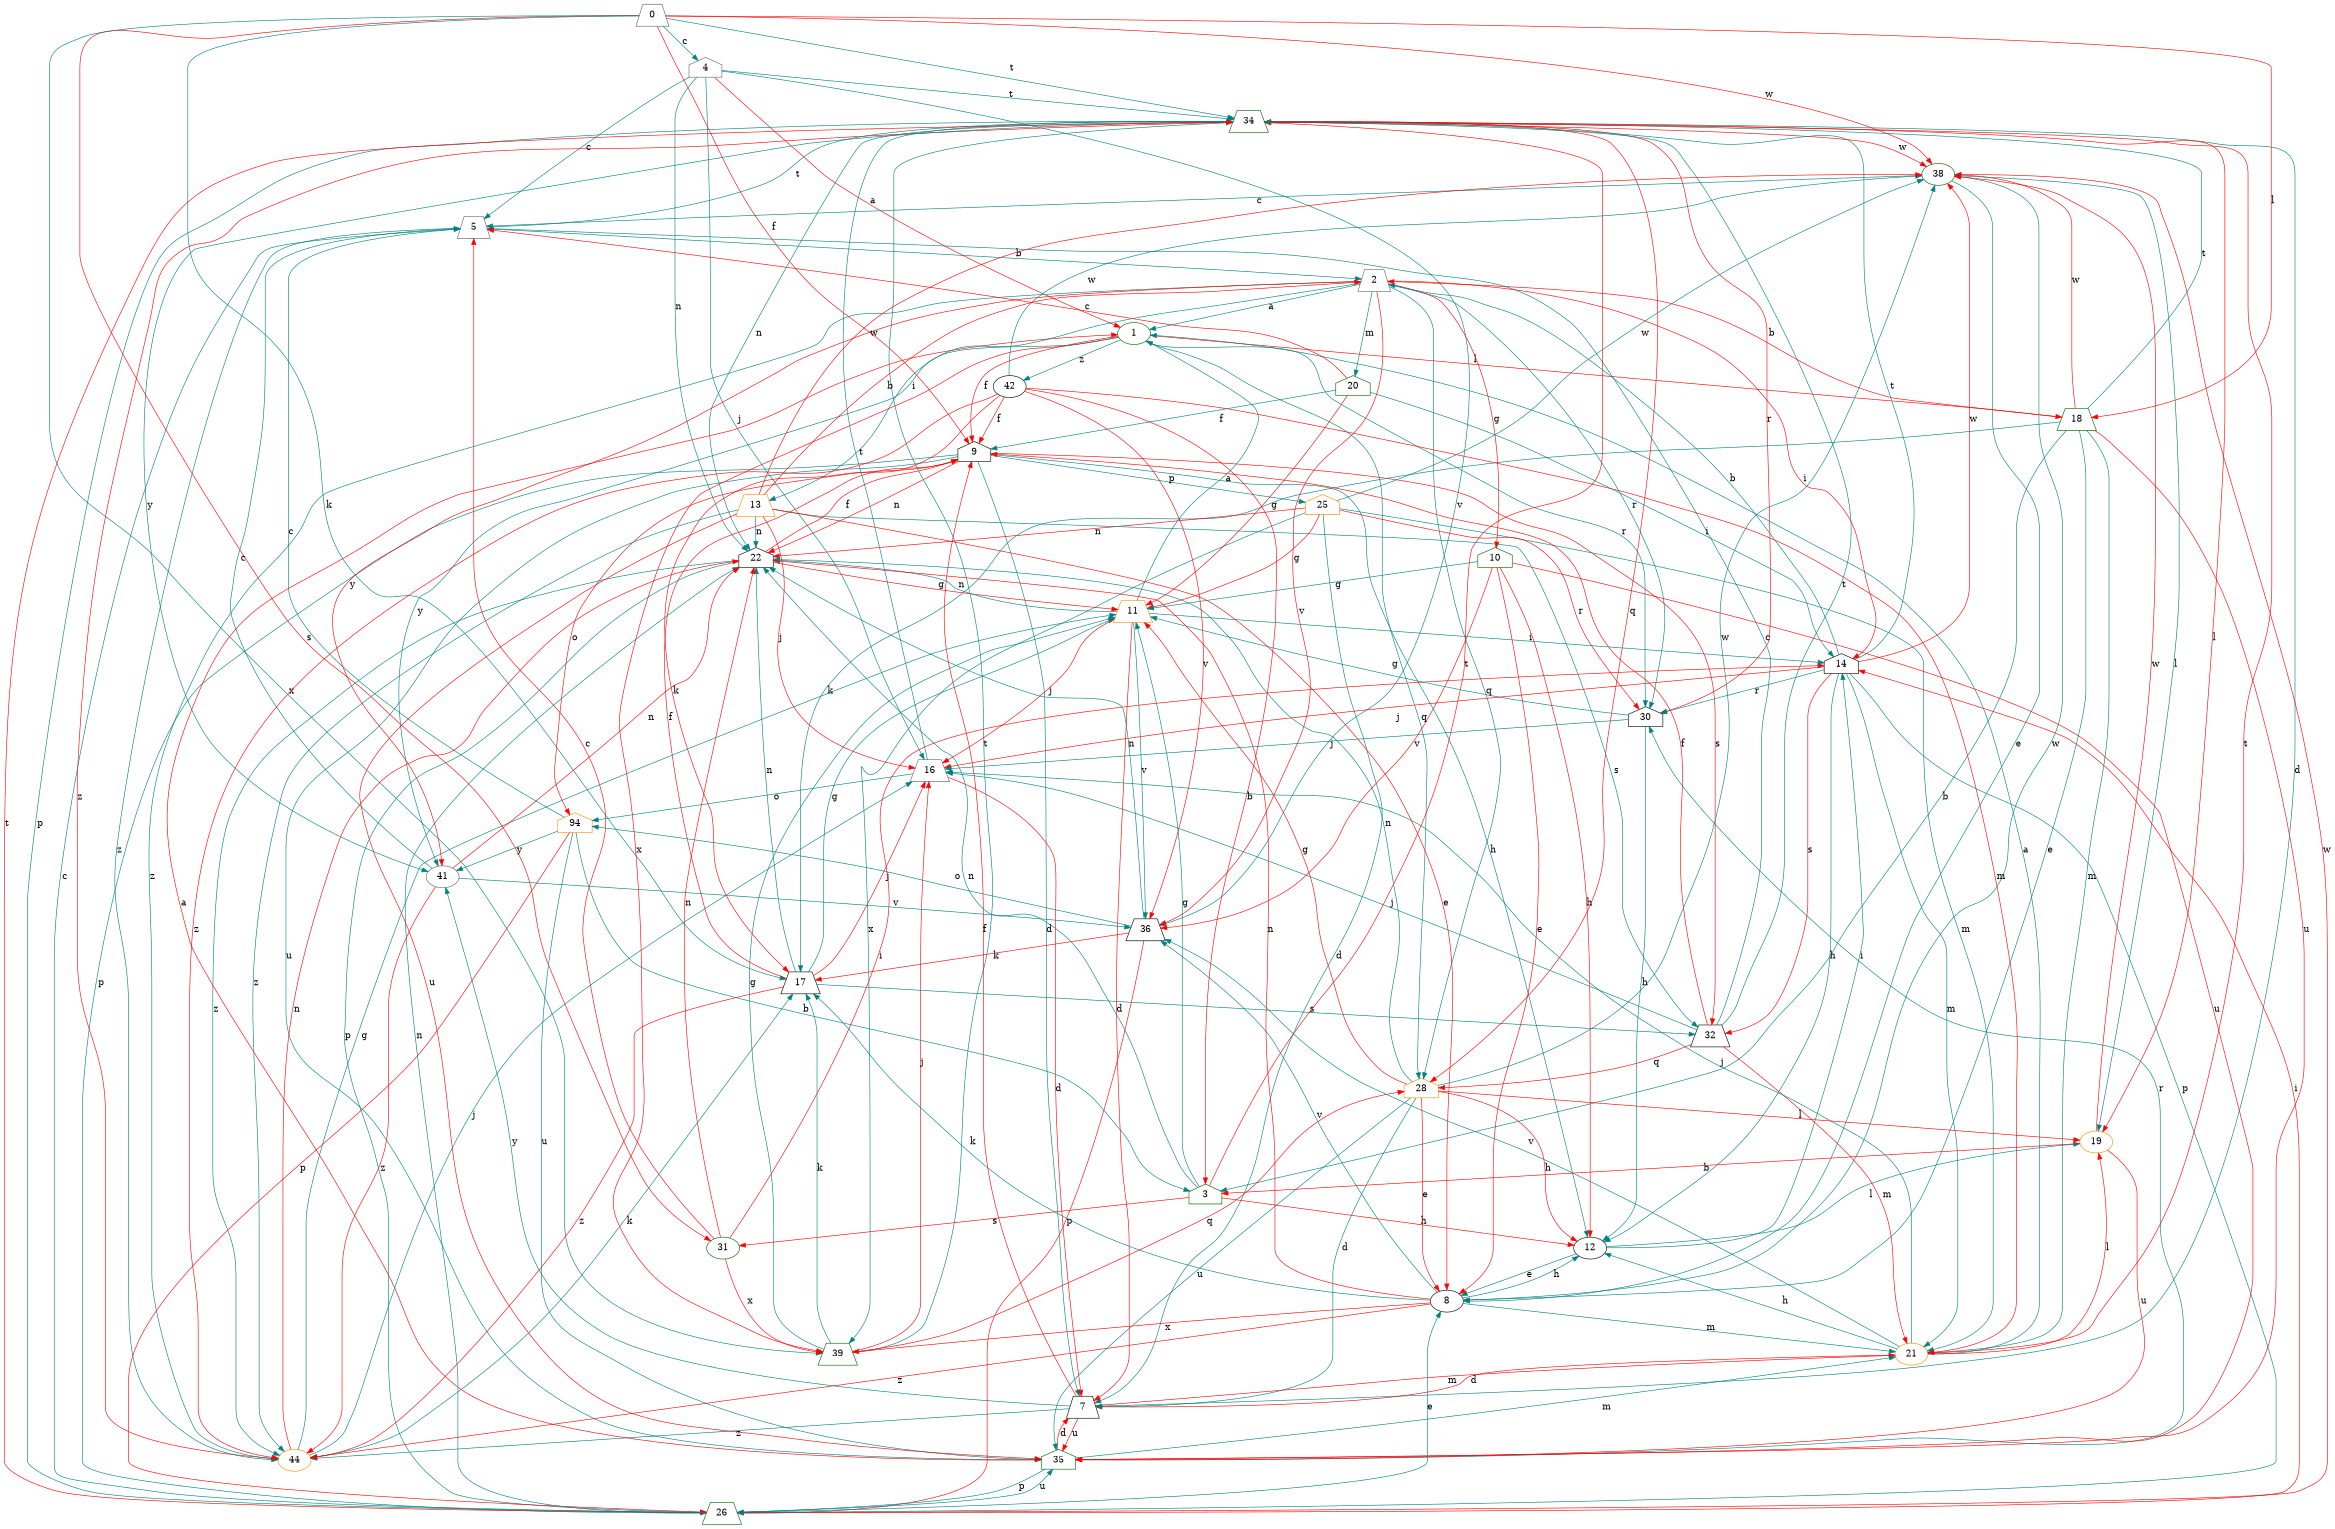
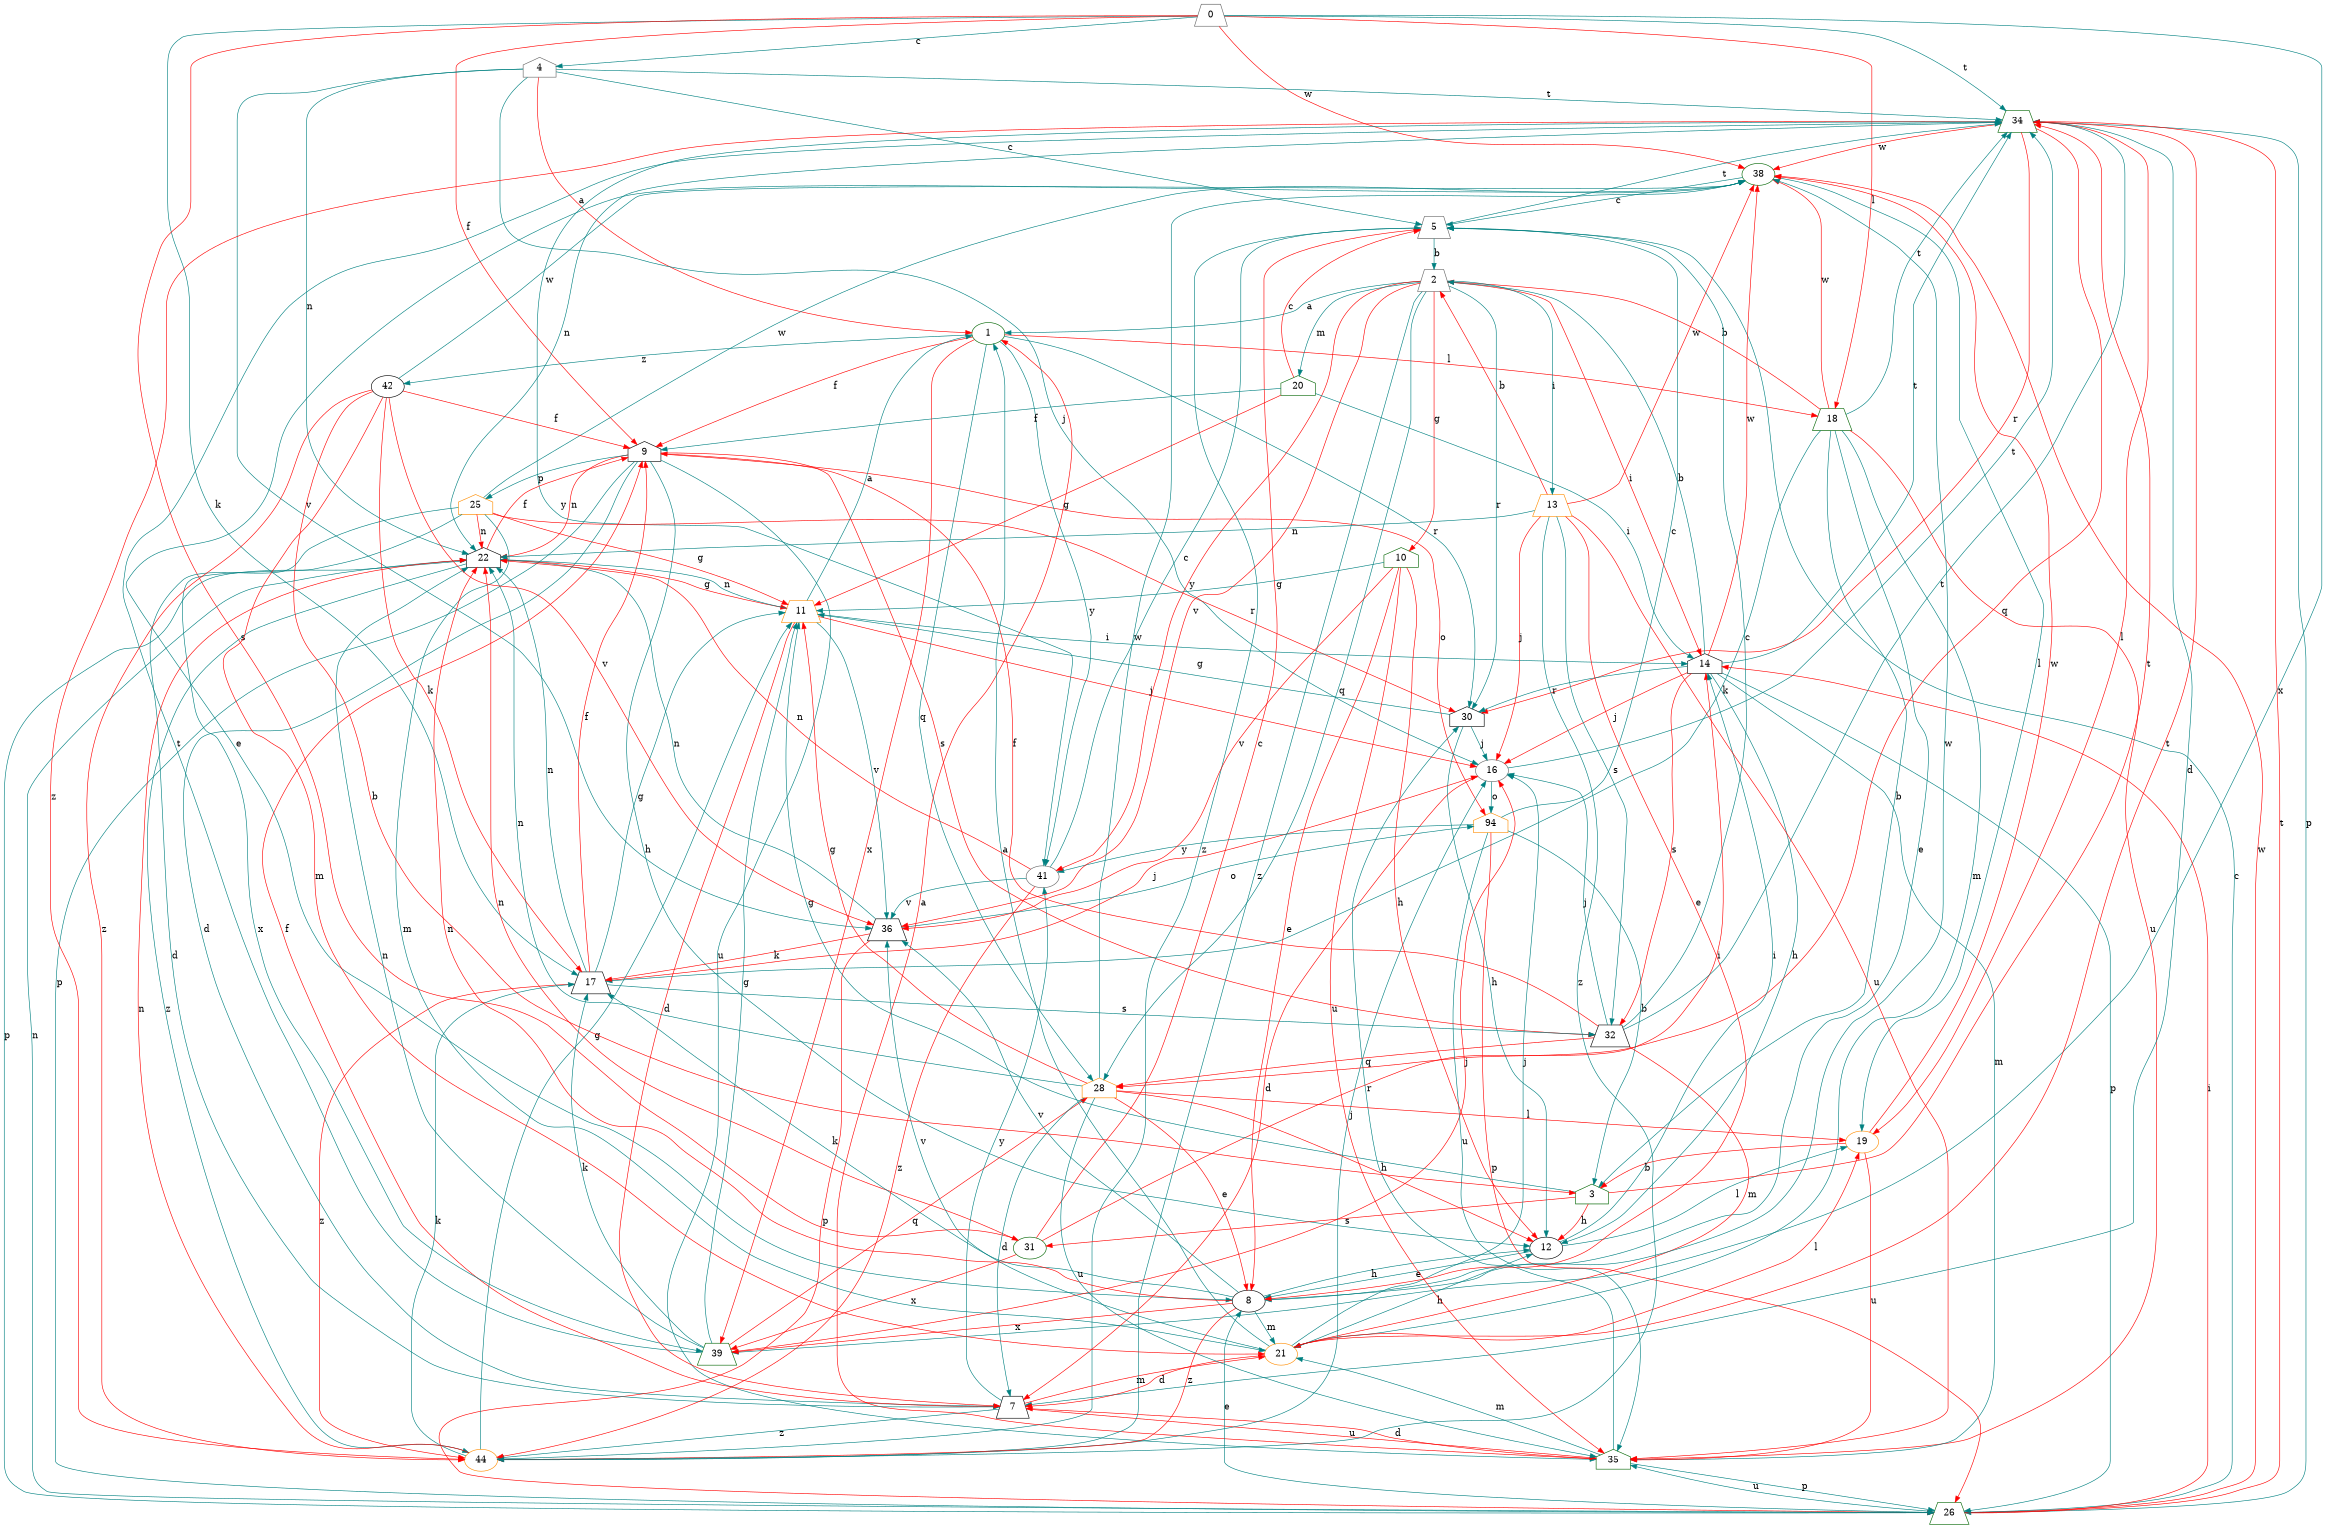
node "16": shape trapezium -> ellipse
edge "3" -> "22": now "39" -> "22"
edge "14" -> "21": now "14" -> "35"
